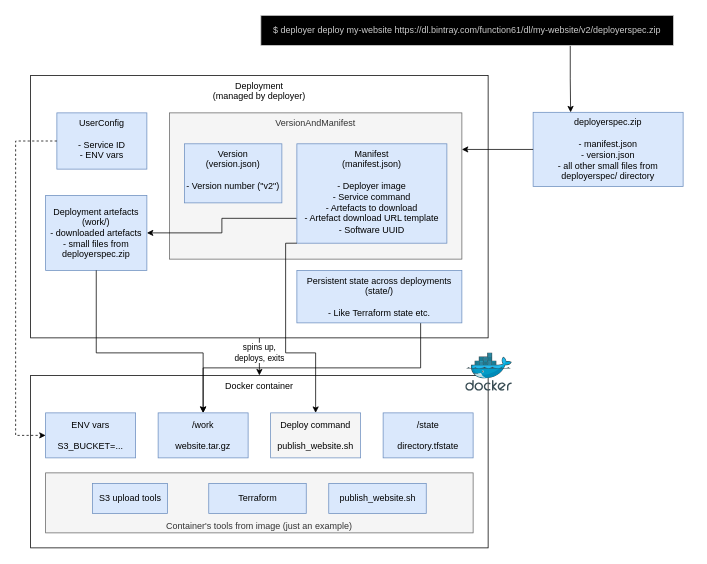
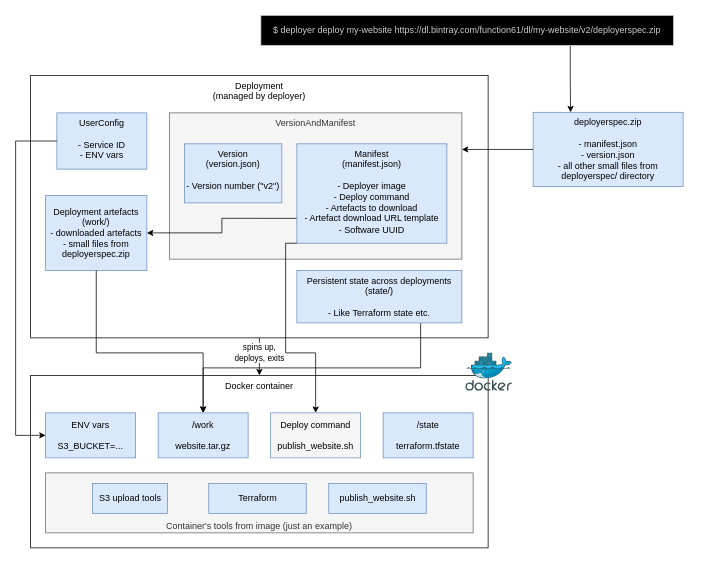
node "Manifest (manifest.json) - Deployer image - Service command - Artefacts to download - Artefact download URL template - Software UUID": label "Manifest (manifest.json) - Deployer image - Service command - Artefacts to download - Artefact download URL template - Software UUID" -> "Manifest (manifest.json) - Deployer image - Deploy command - Artefacts to download - Artefact download URL template - Software UUID"
edge "UserConfig - Service ID - ENV vars" -> "ENV vars S3_BUCKET=...": style dashed -> solid
node "/state directory.tfstate": label "/state directory.tfstate" -> "/state terraform.tfstate"
